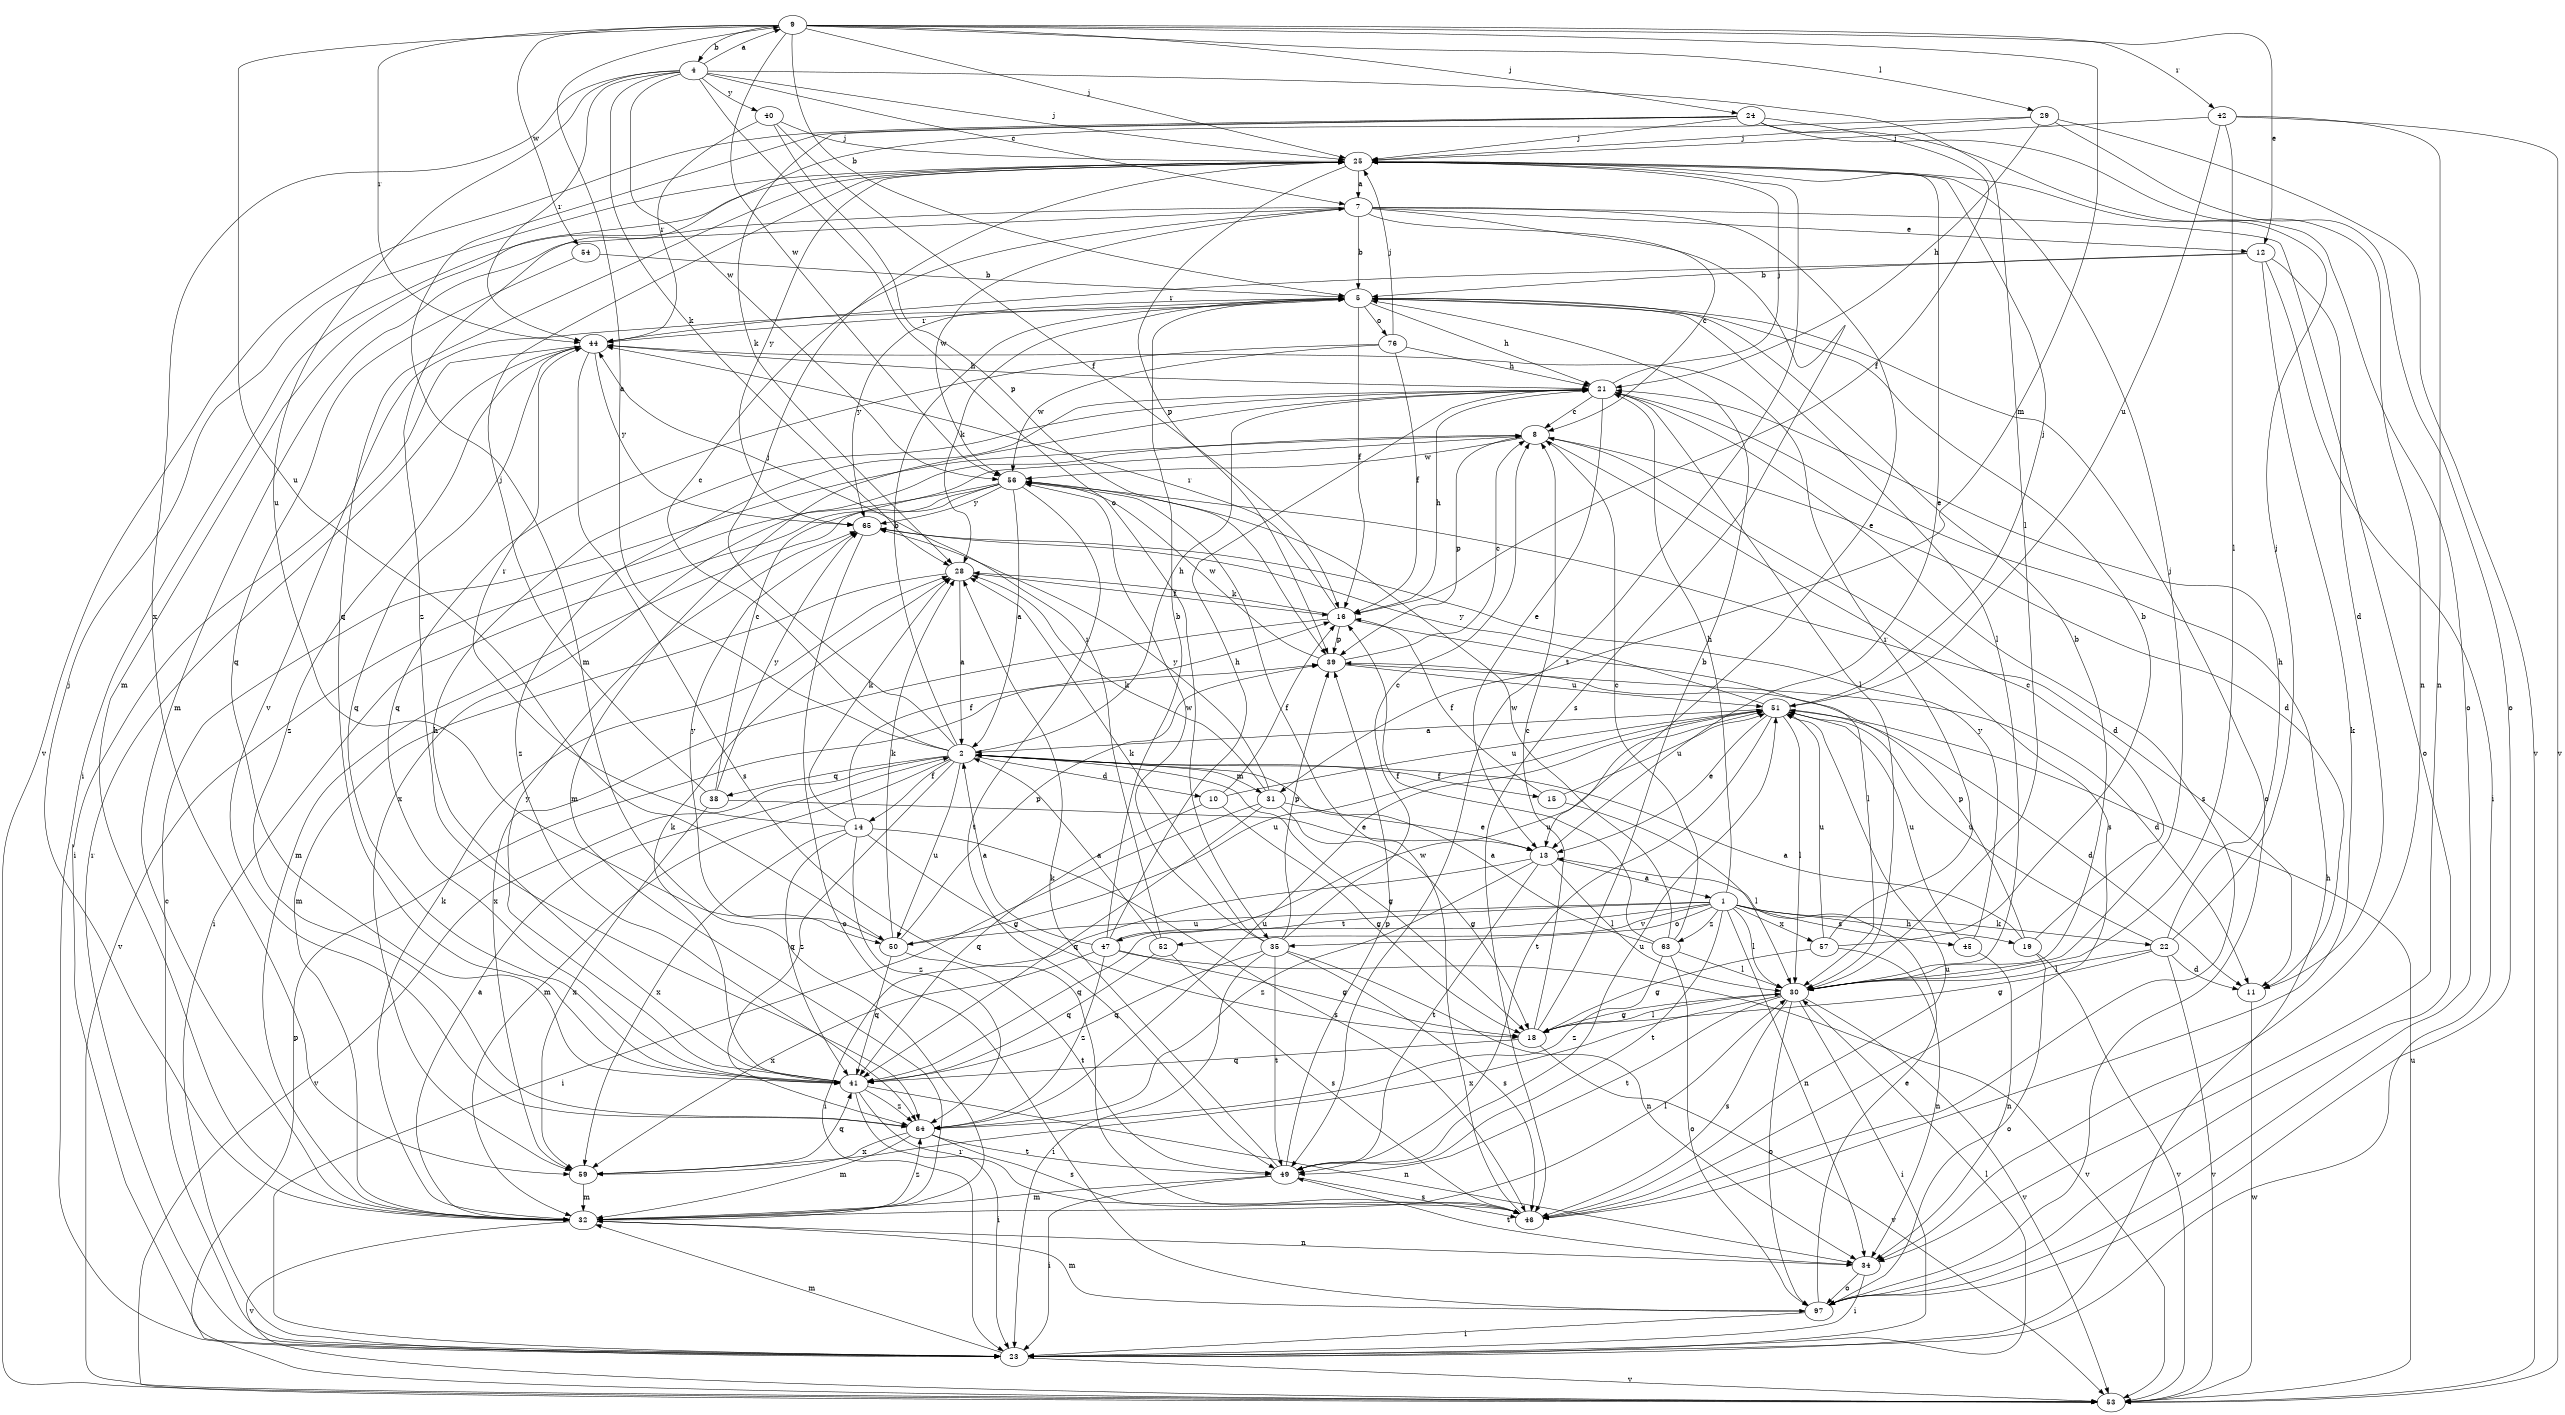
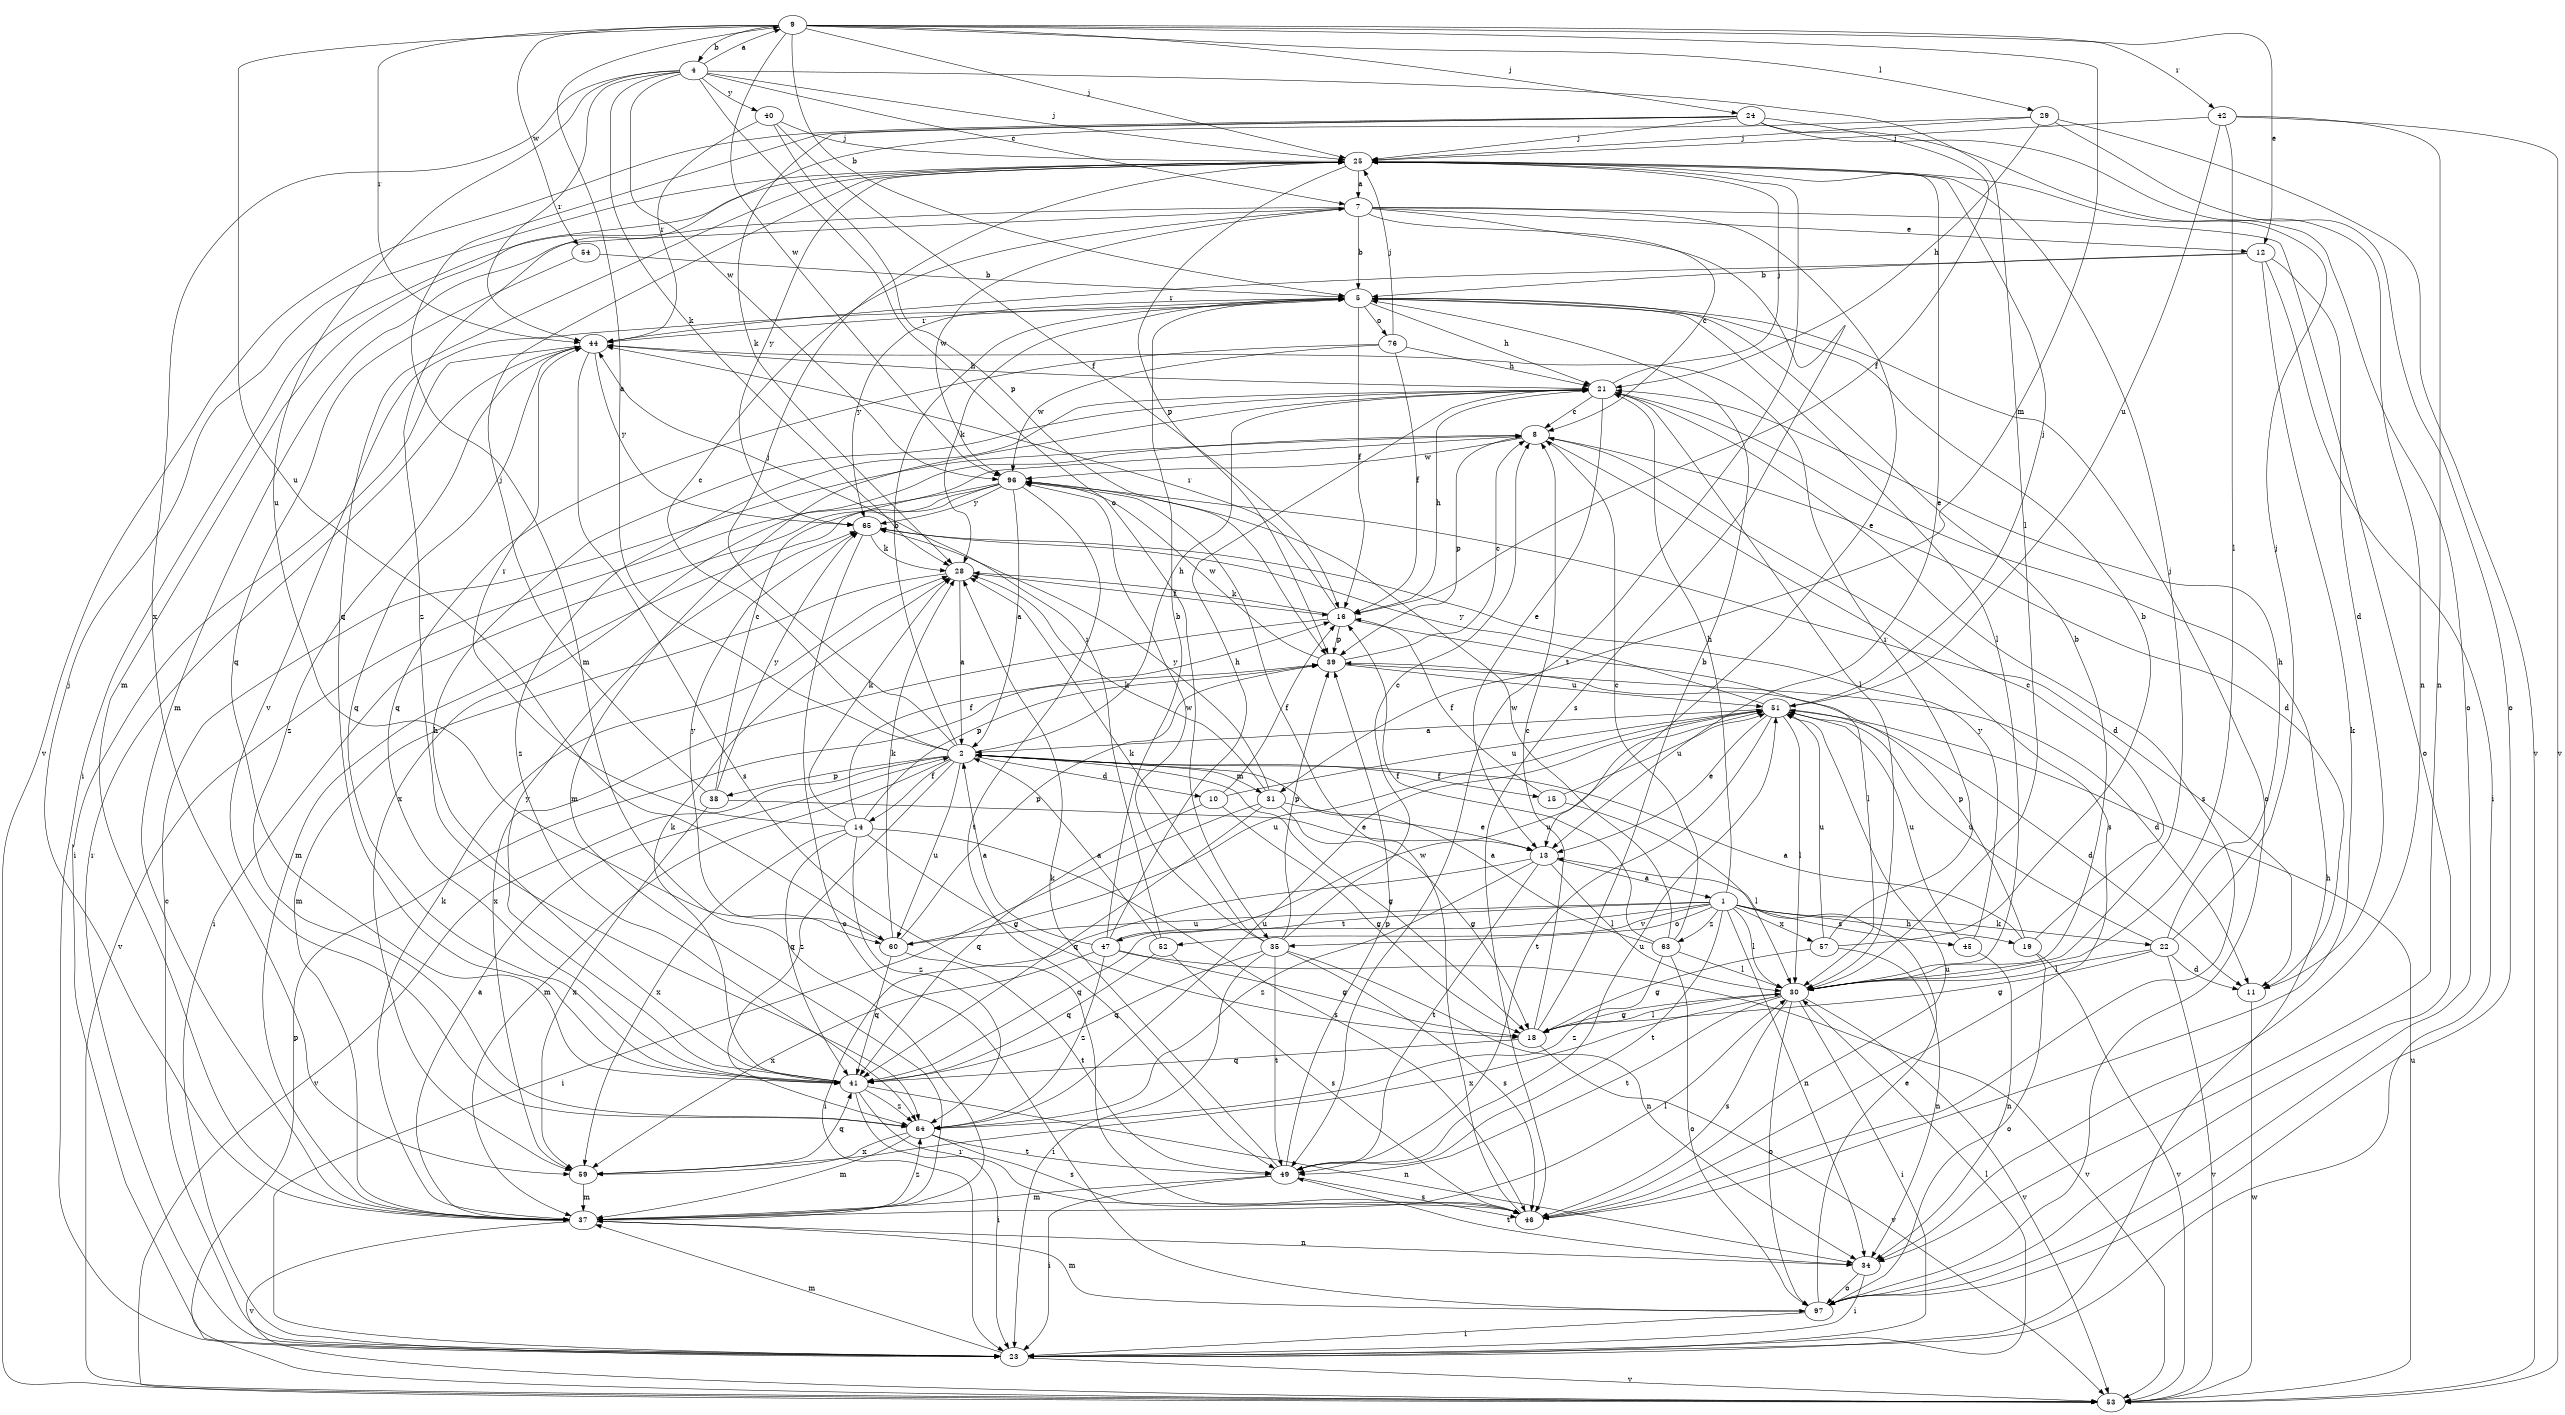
node "56": label "56" -> "96"
edge "65" -> "28": added, label "k"
edge "14" -> "39": added, label "p"
edge "2" -> "38": label "q" -> "p"
node "50": label "50" -> "60"
node "32": label "32" -> "37"
